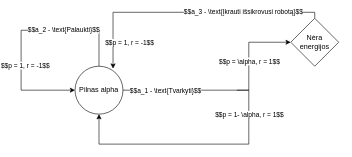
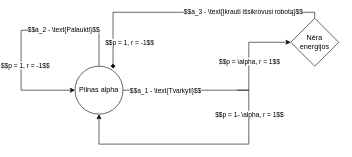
edge "Nėra energijos" -> "Pilnas alpha": arrowhead classic -> diamond
